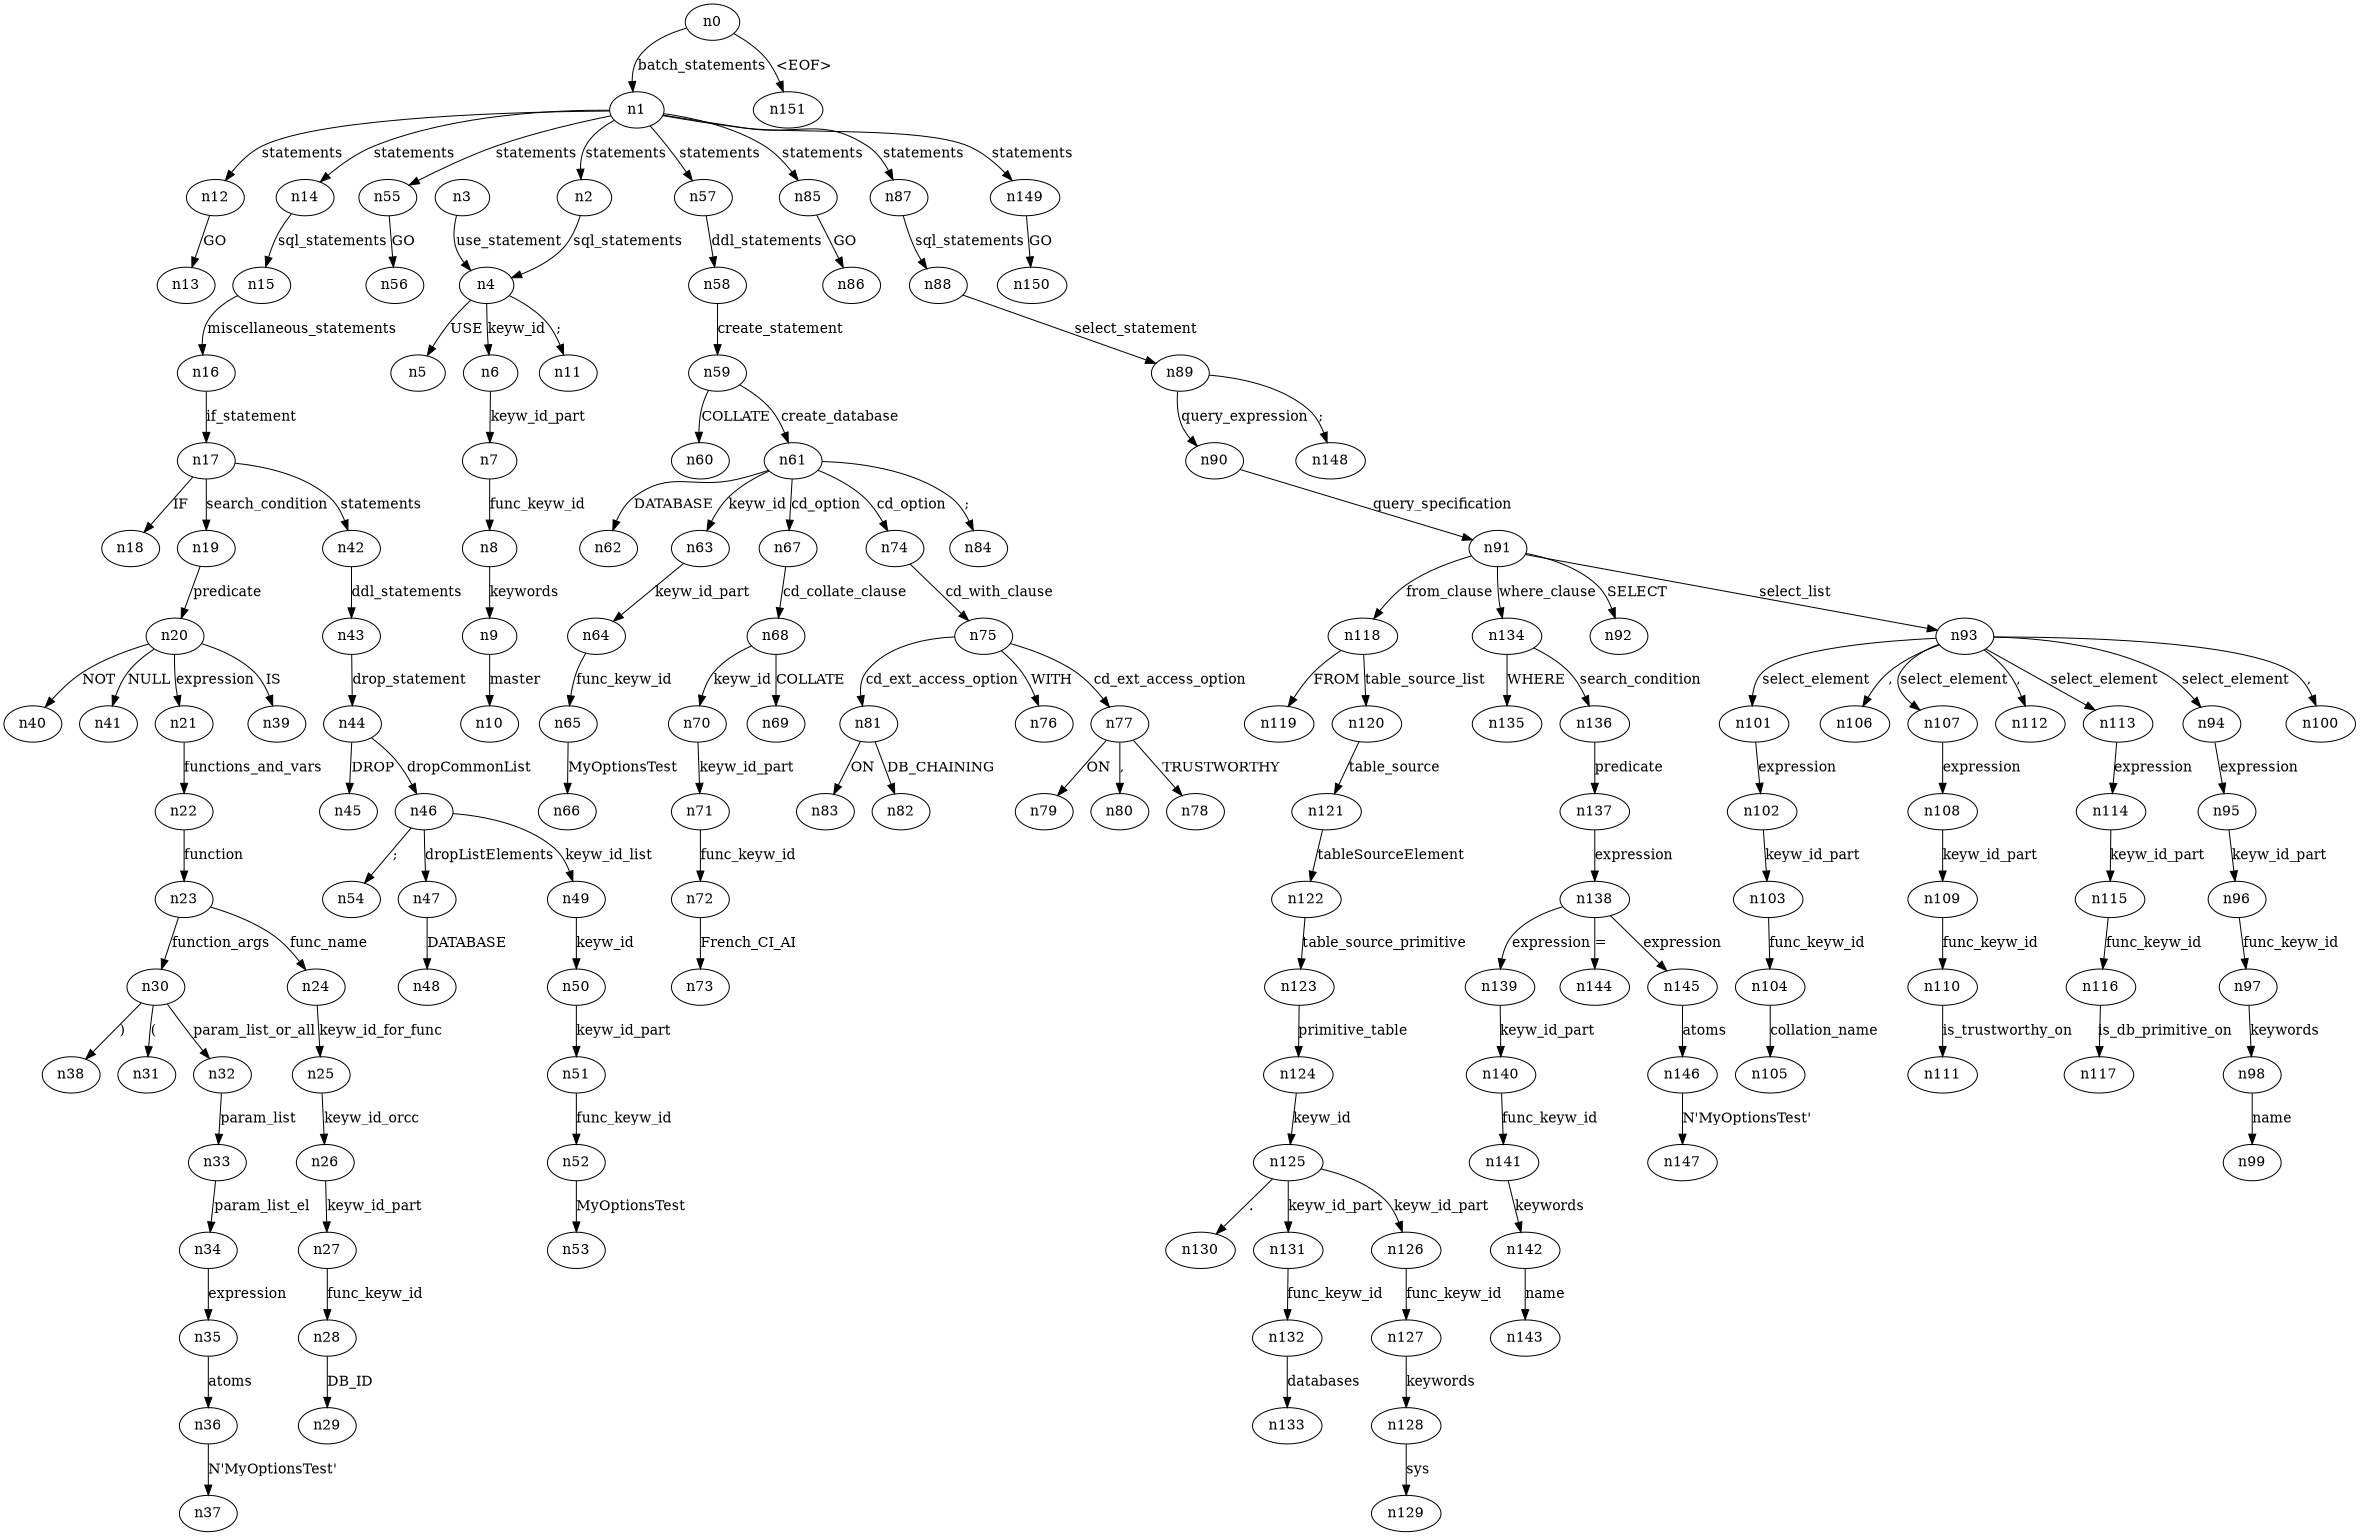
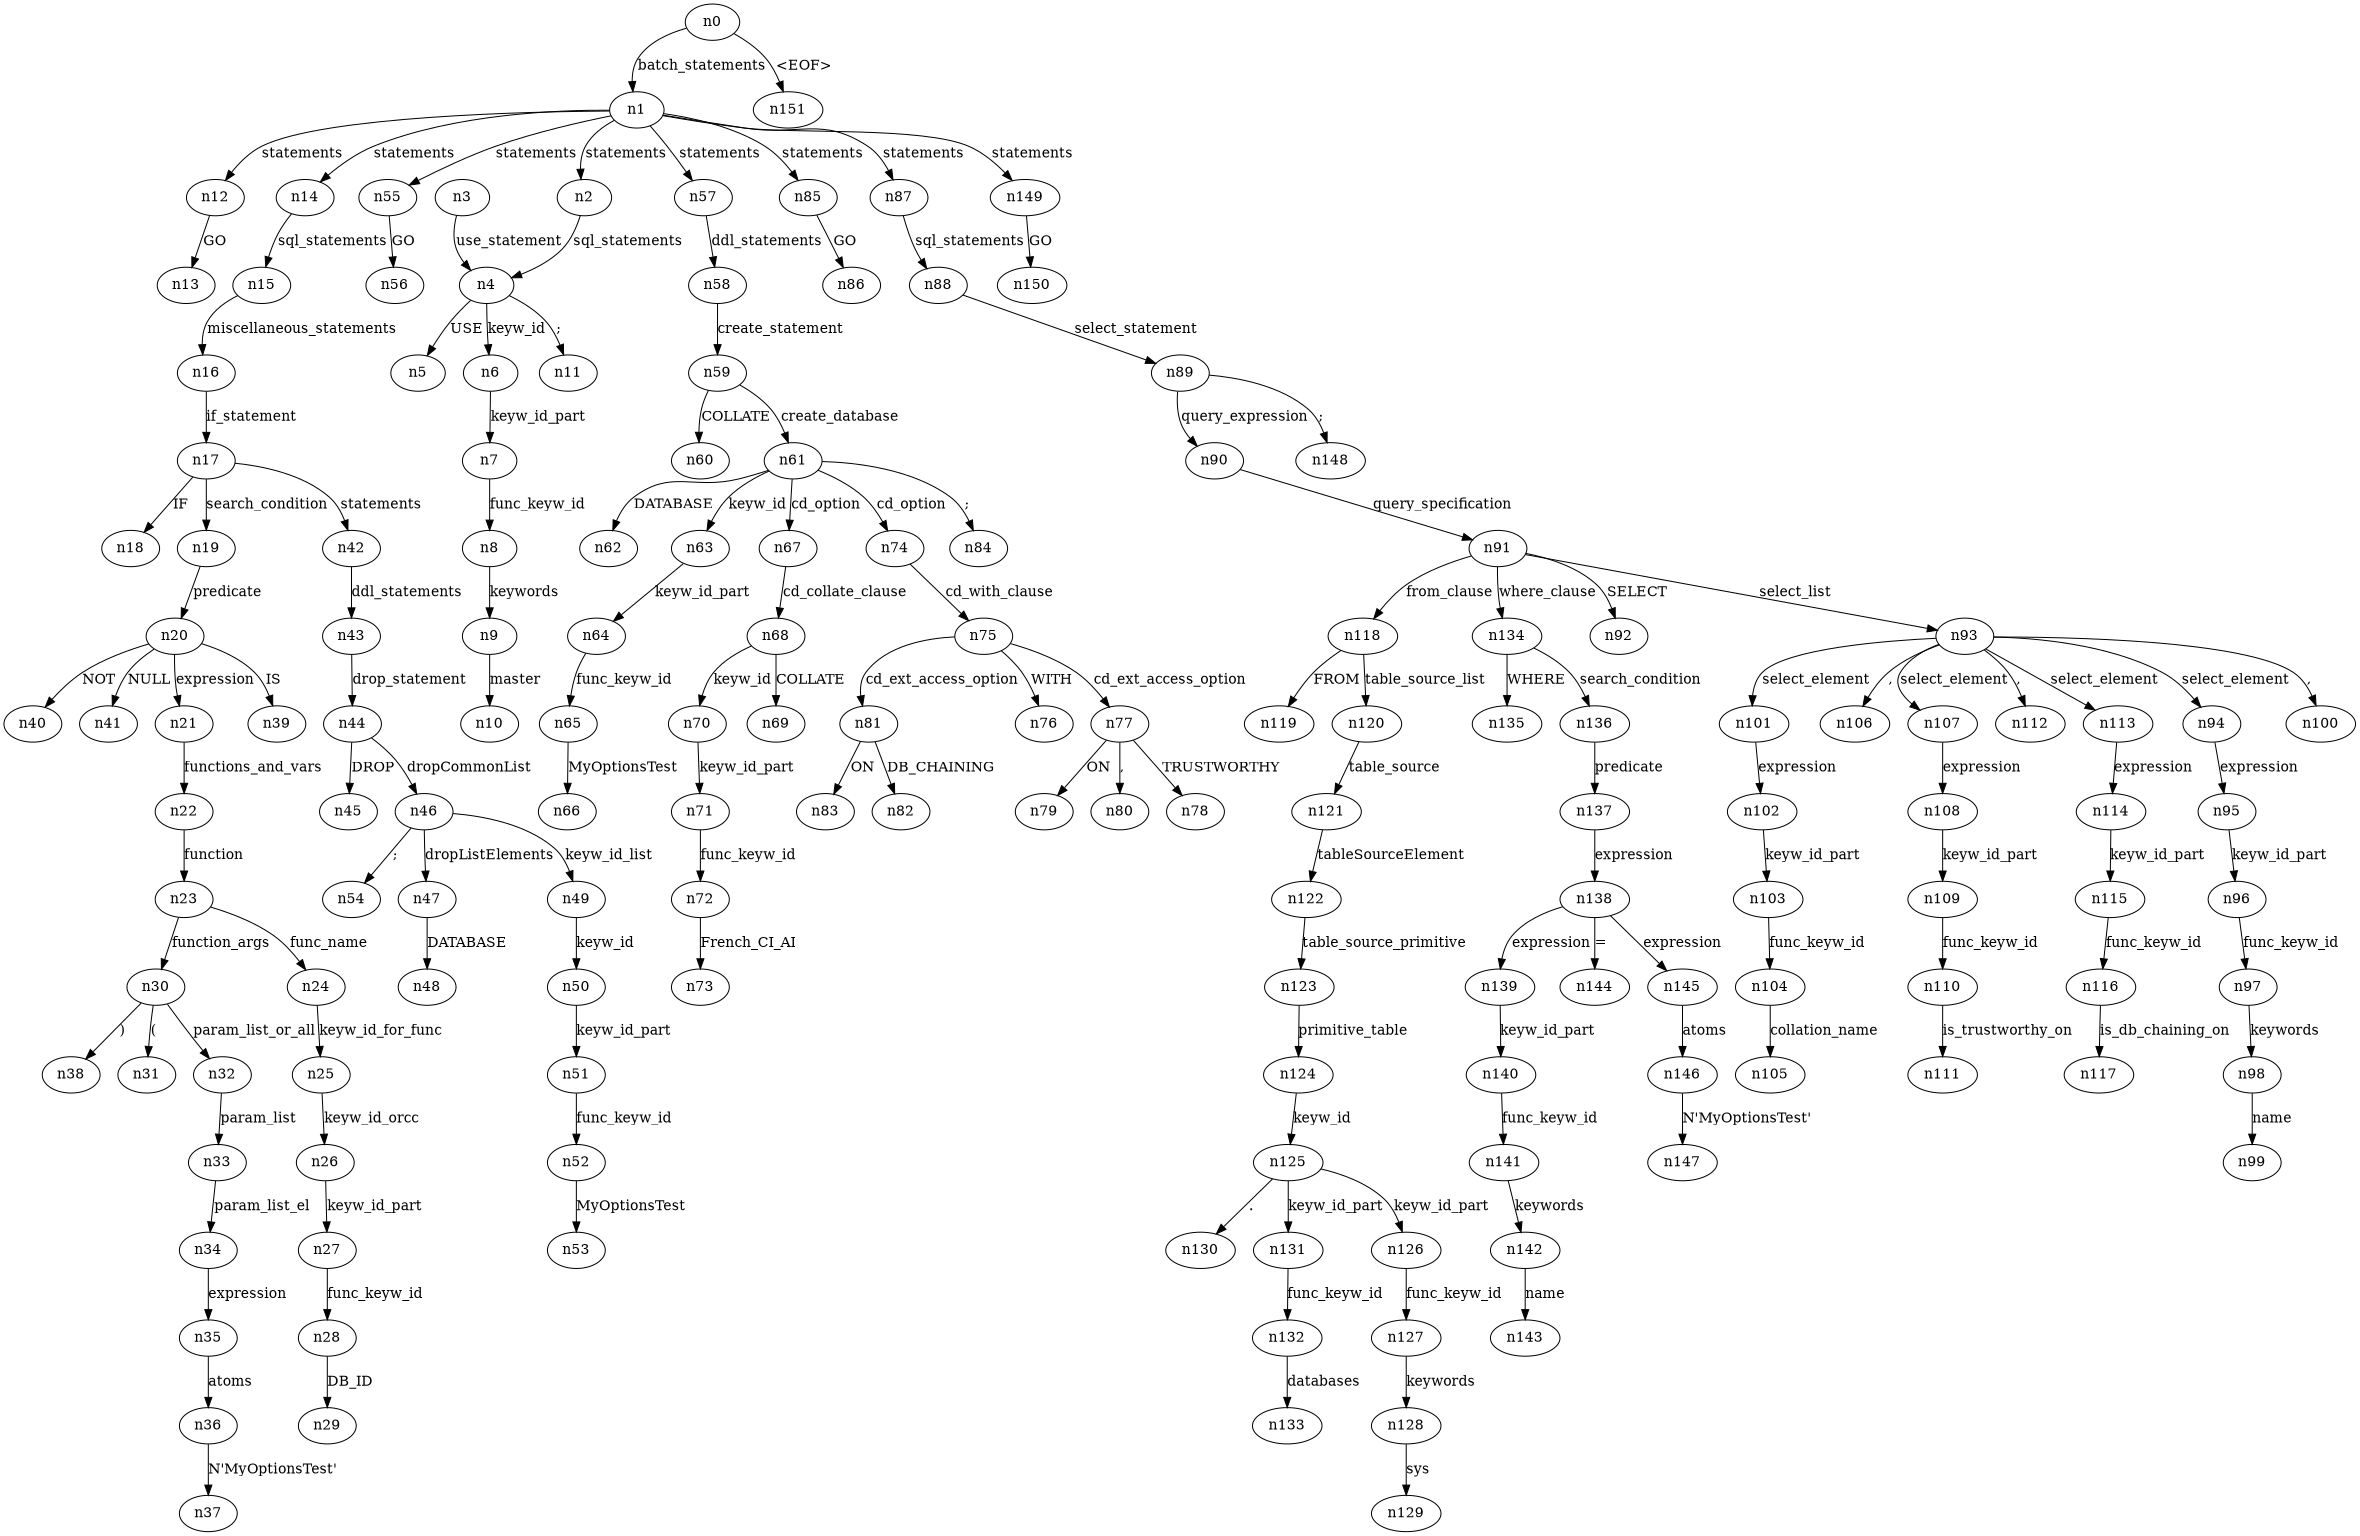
edge "n116" -> "n117": label "is_db_primitive_on" -> "is_db_chaining_on"
